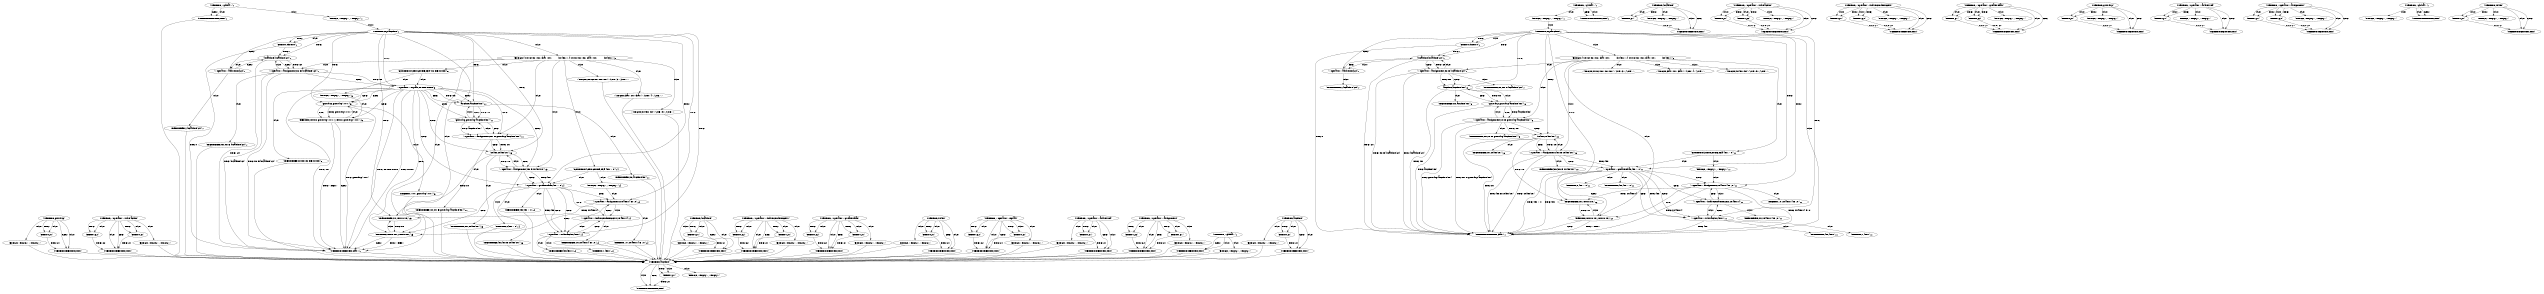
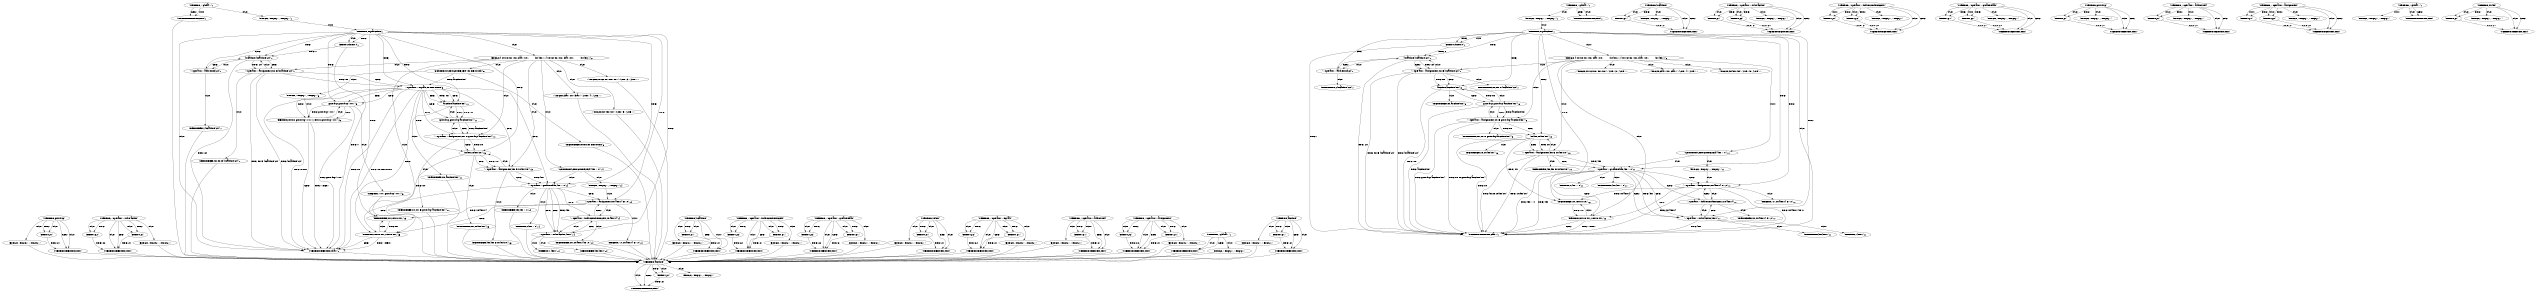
edge "(CONTROL_STRUCTURE,IF,if (tm == NULL))" -> "(<operator>.equals,tm == NULL)": label "AST: " -> "DDG: asctime(tm)"
edge "(<operator>.equals,tm == NULL)" -> "(IDENTIFIER,NULL,tm == NULL)": now "(CONTROL_STRUCTURE,IF,if (tm == NULL))" -> "(IDENTIFIER,NULL,tm == NULL)"
